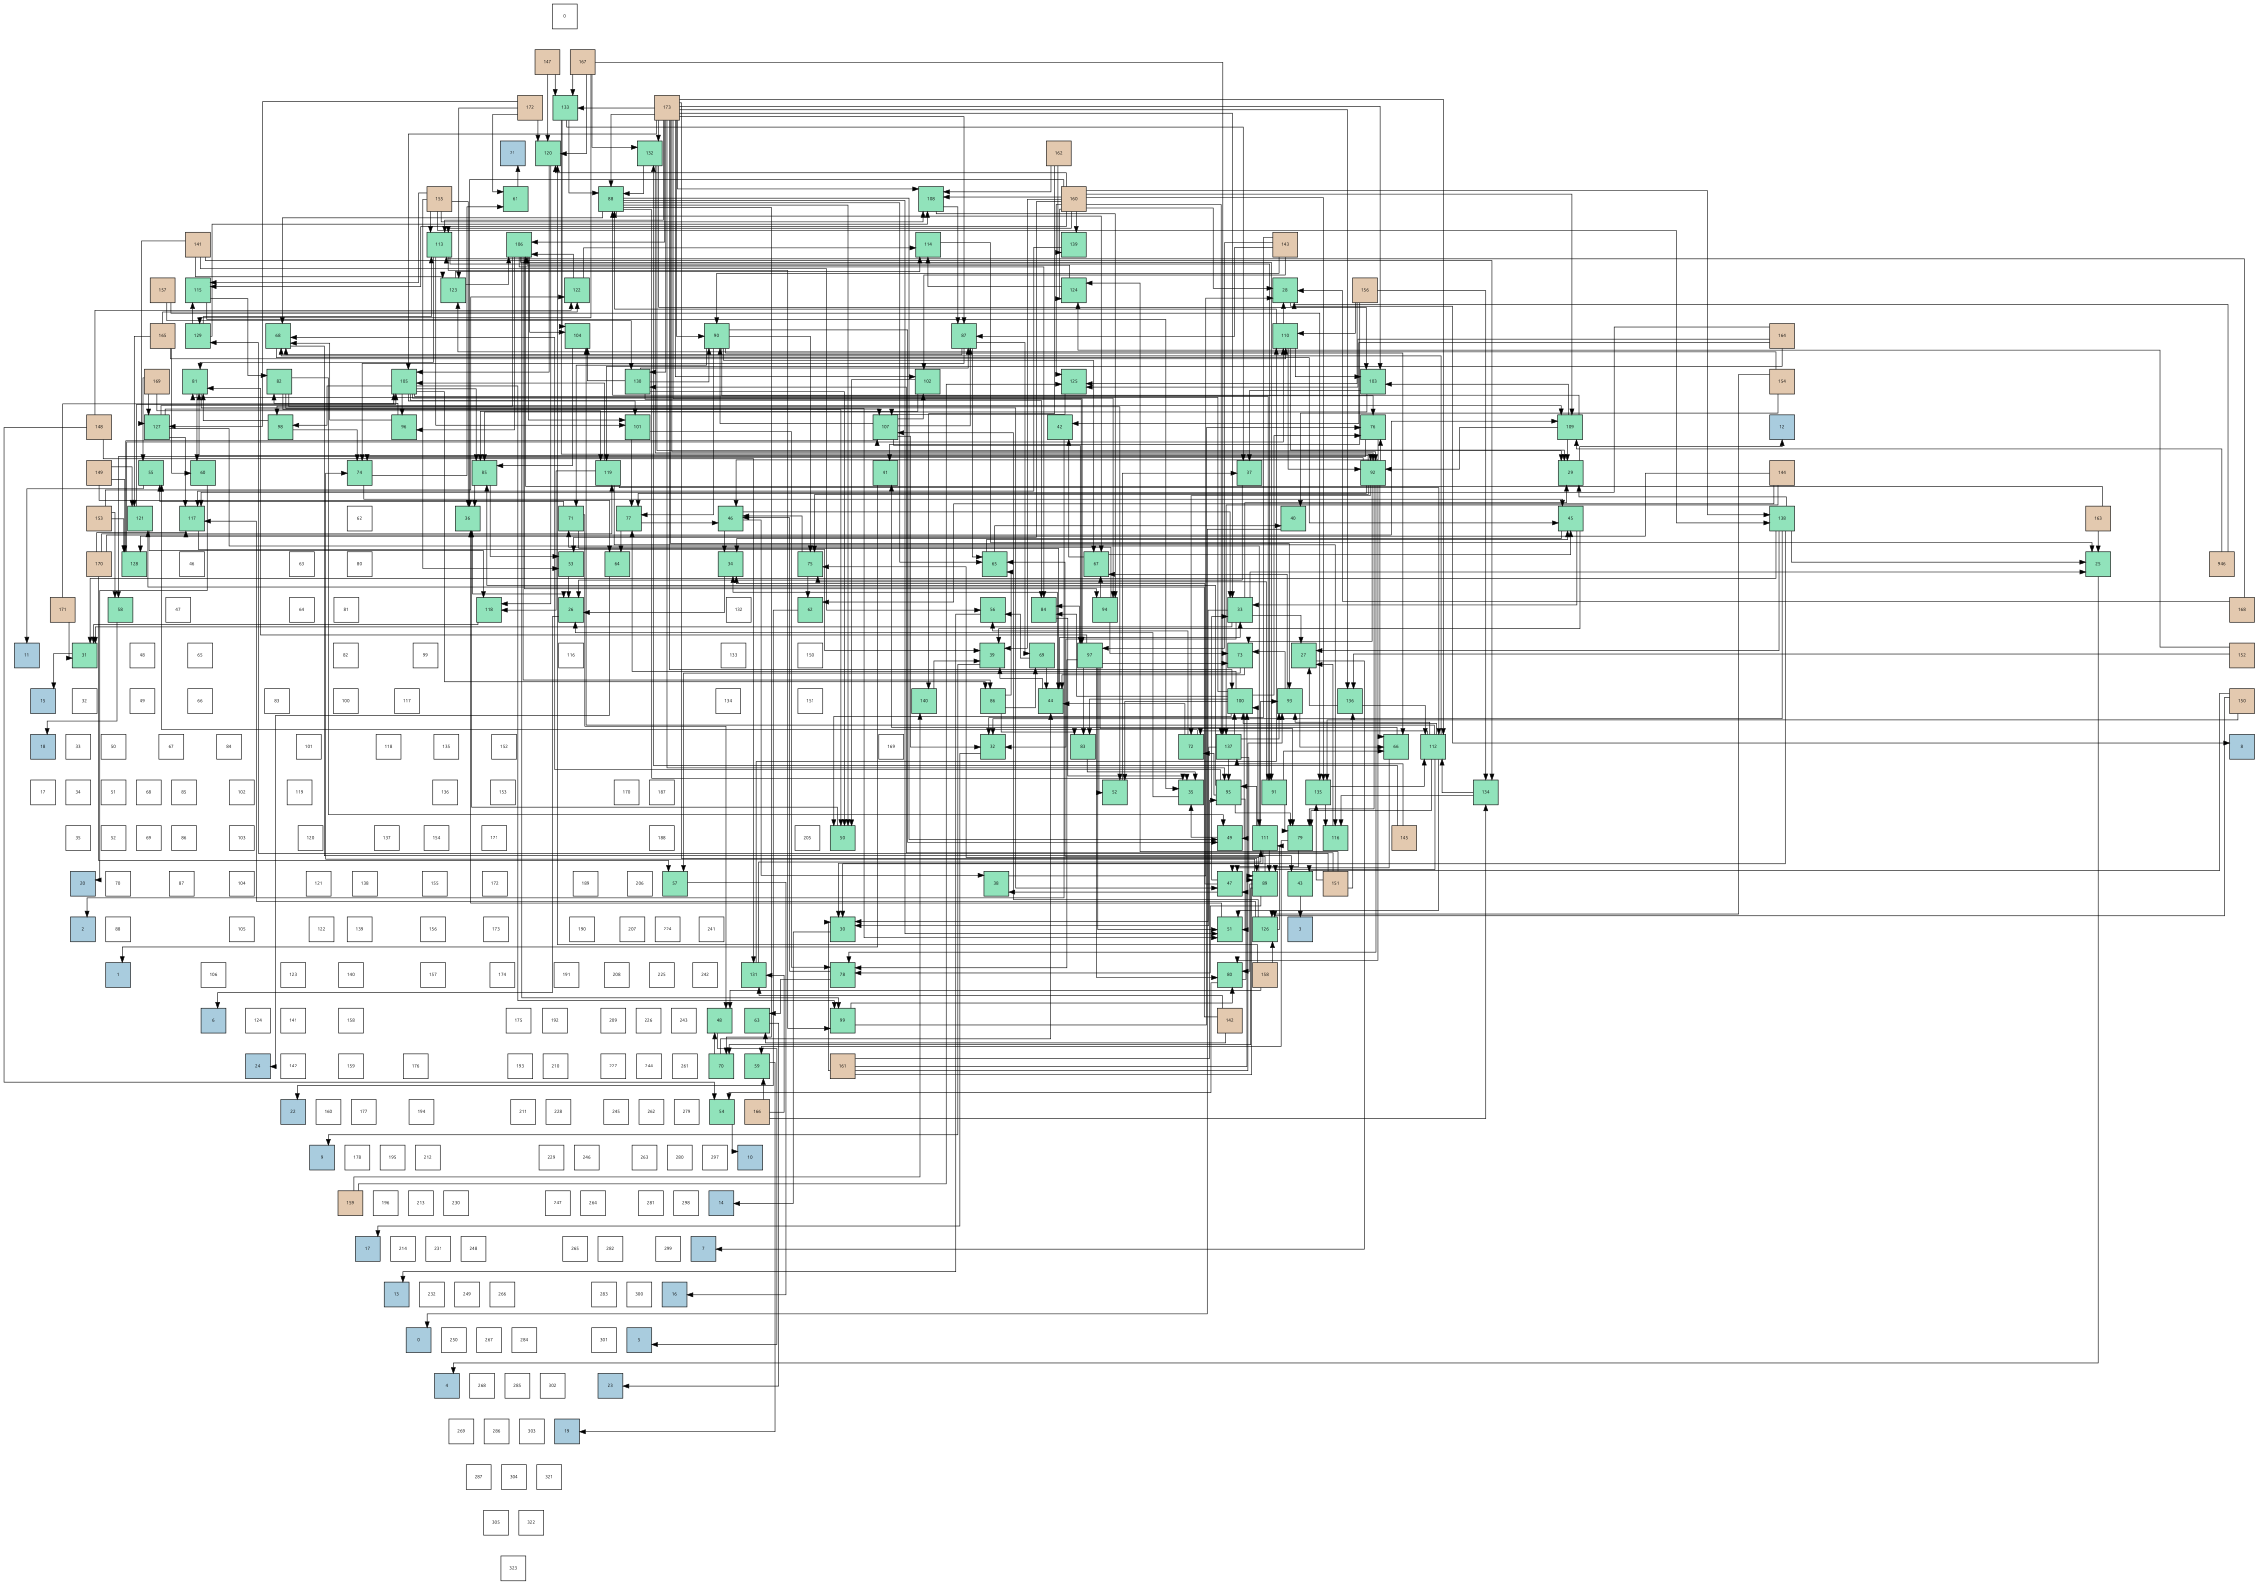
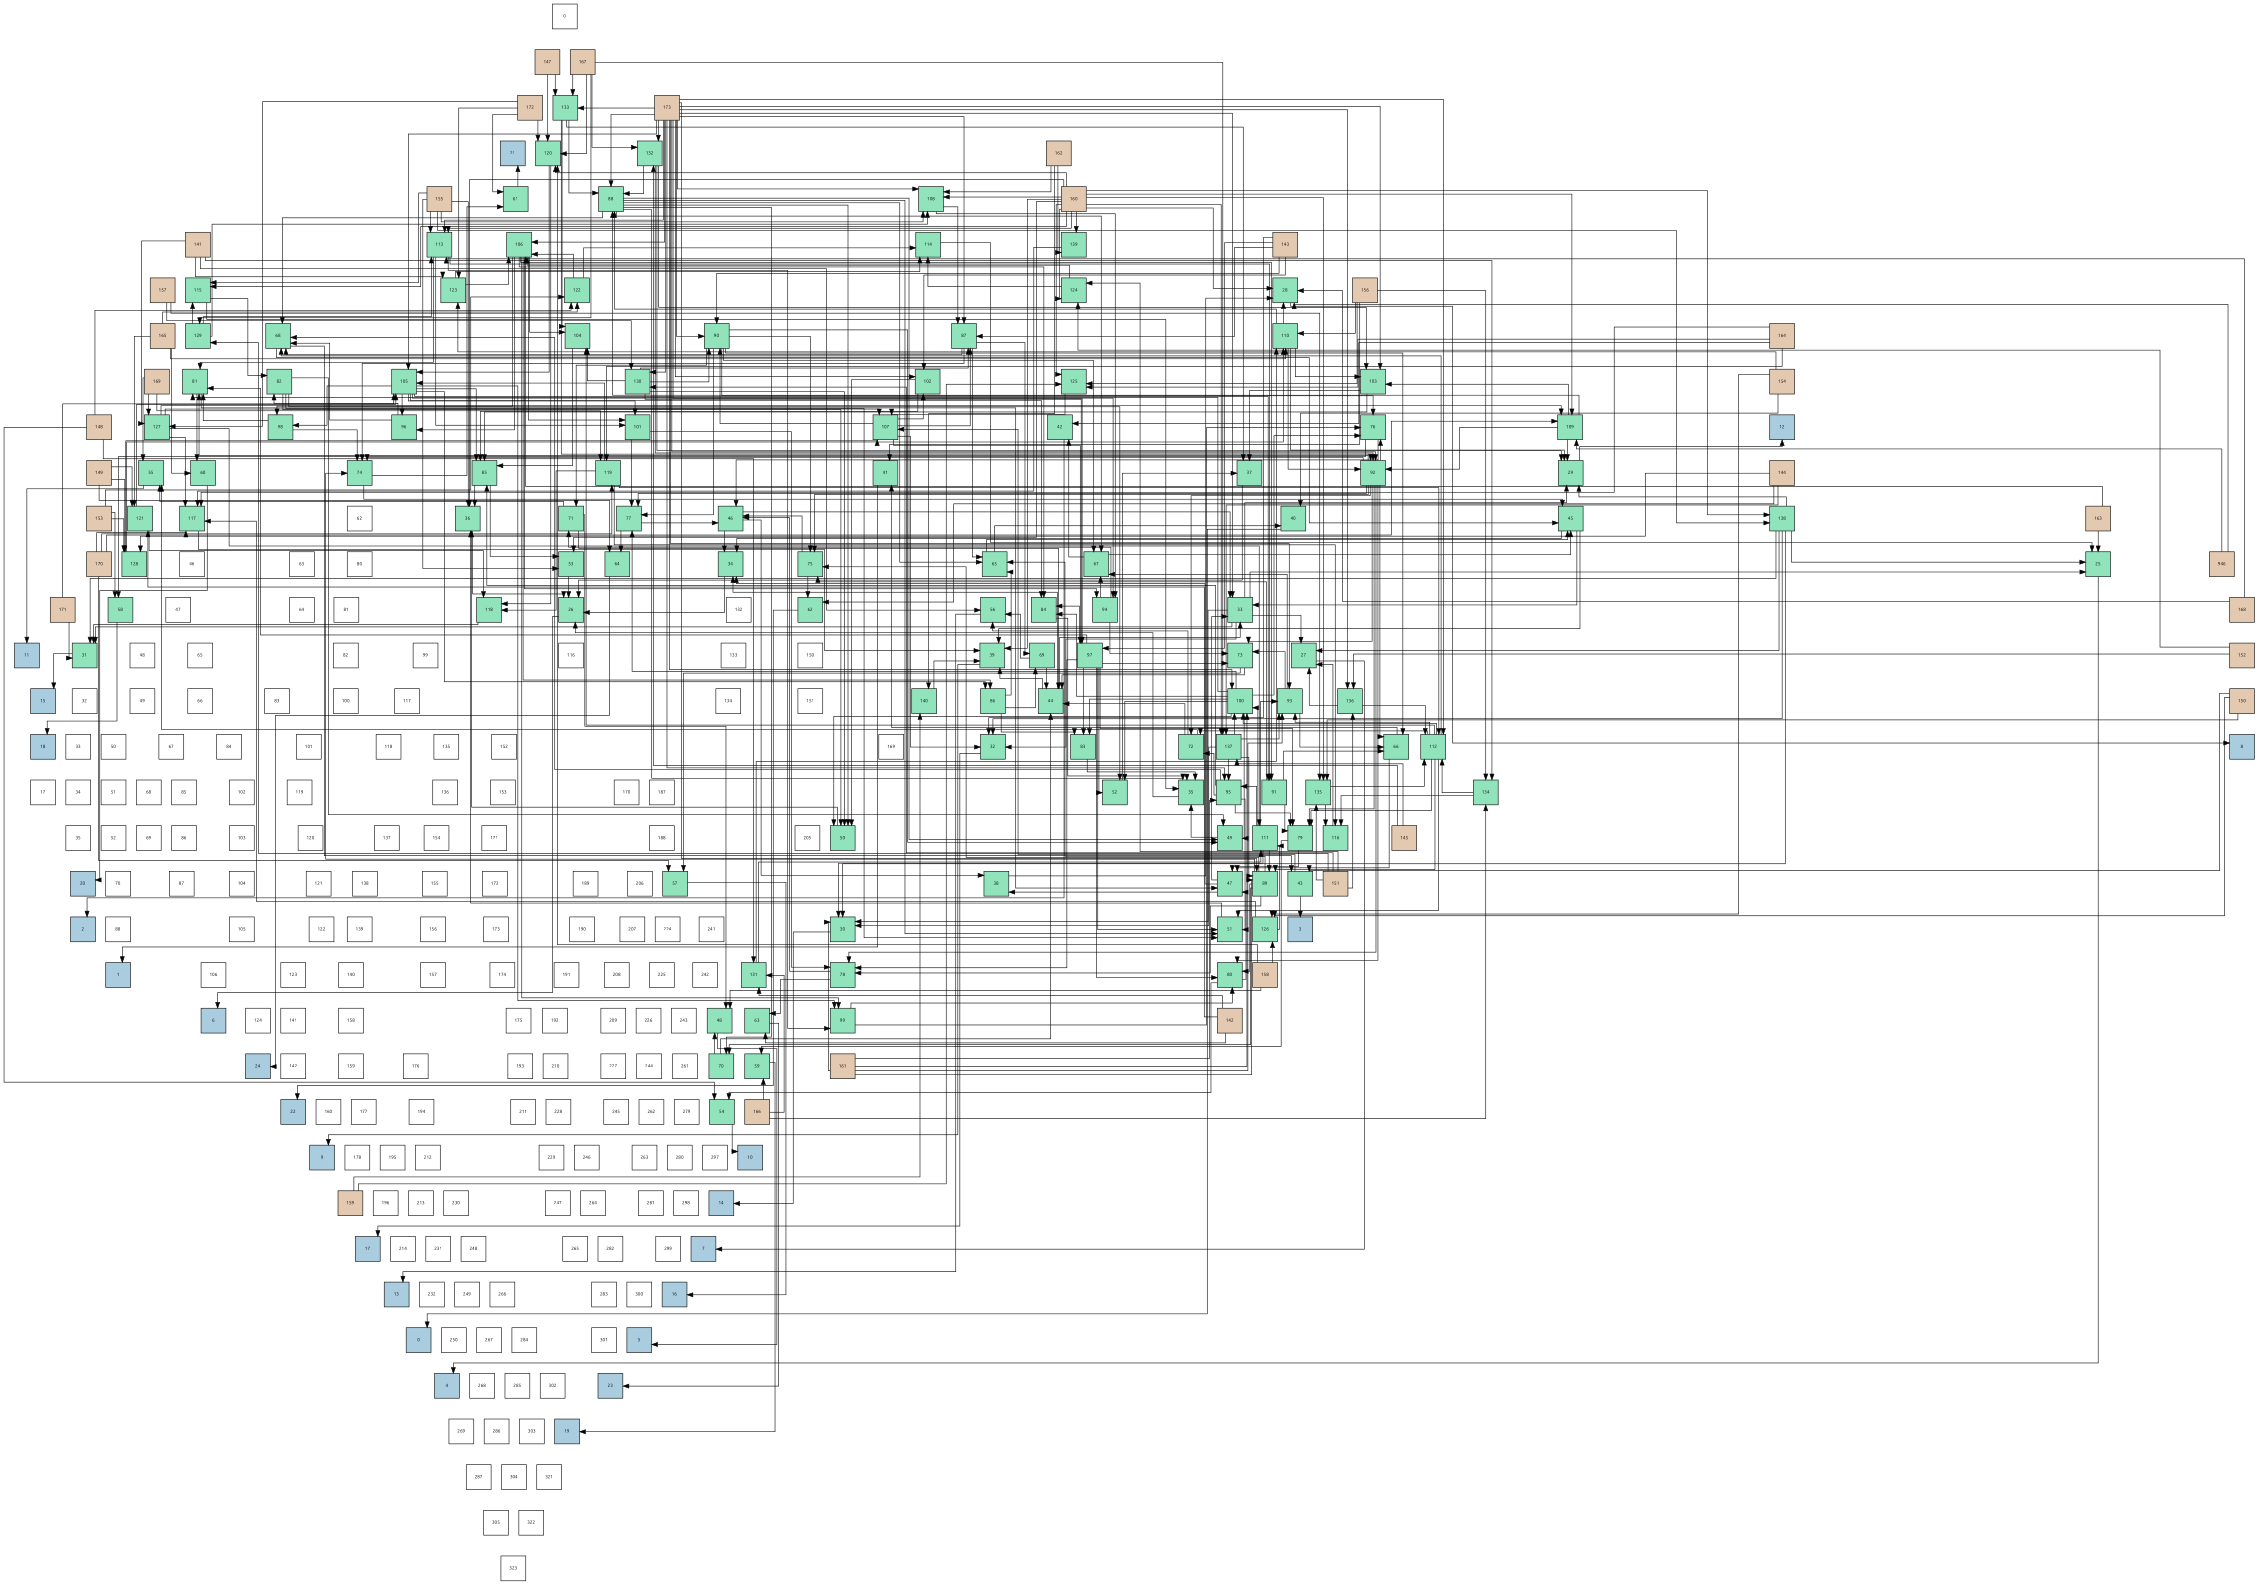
edge "126" -> "107": now "43" -> "107"
